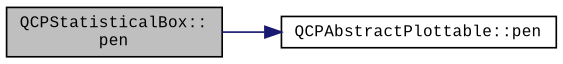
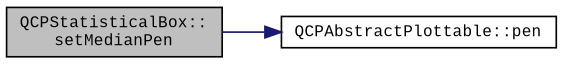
node "QCPStatisticalBox:: pen": label "QCPStatisticalBox:: pen" -> "QCPStatisticalBox:: setMedianPen"
